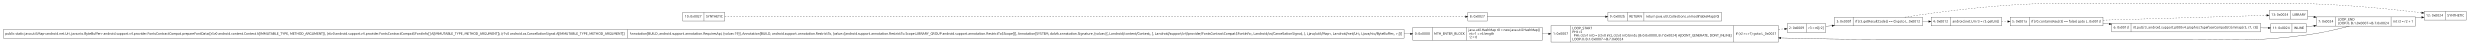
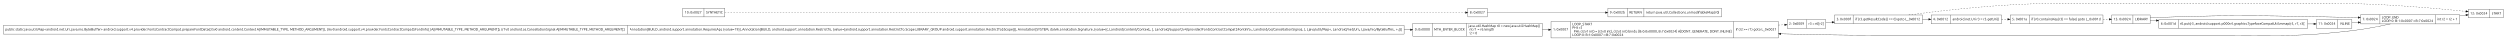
node "12: 0x0024": text "SYNTHETIC" -> "START"
edge "5: 0x001a" -> "6: 0x001d": now "13: 0x0024" -> "6: 0x001d"
